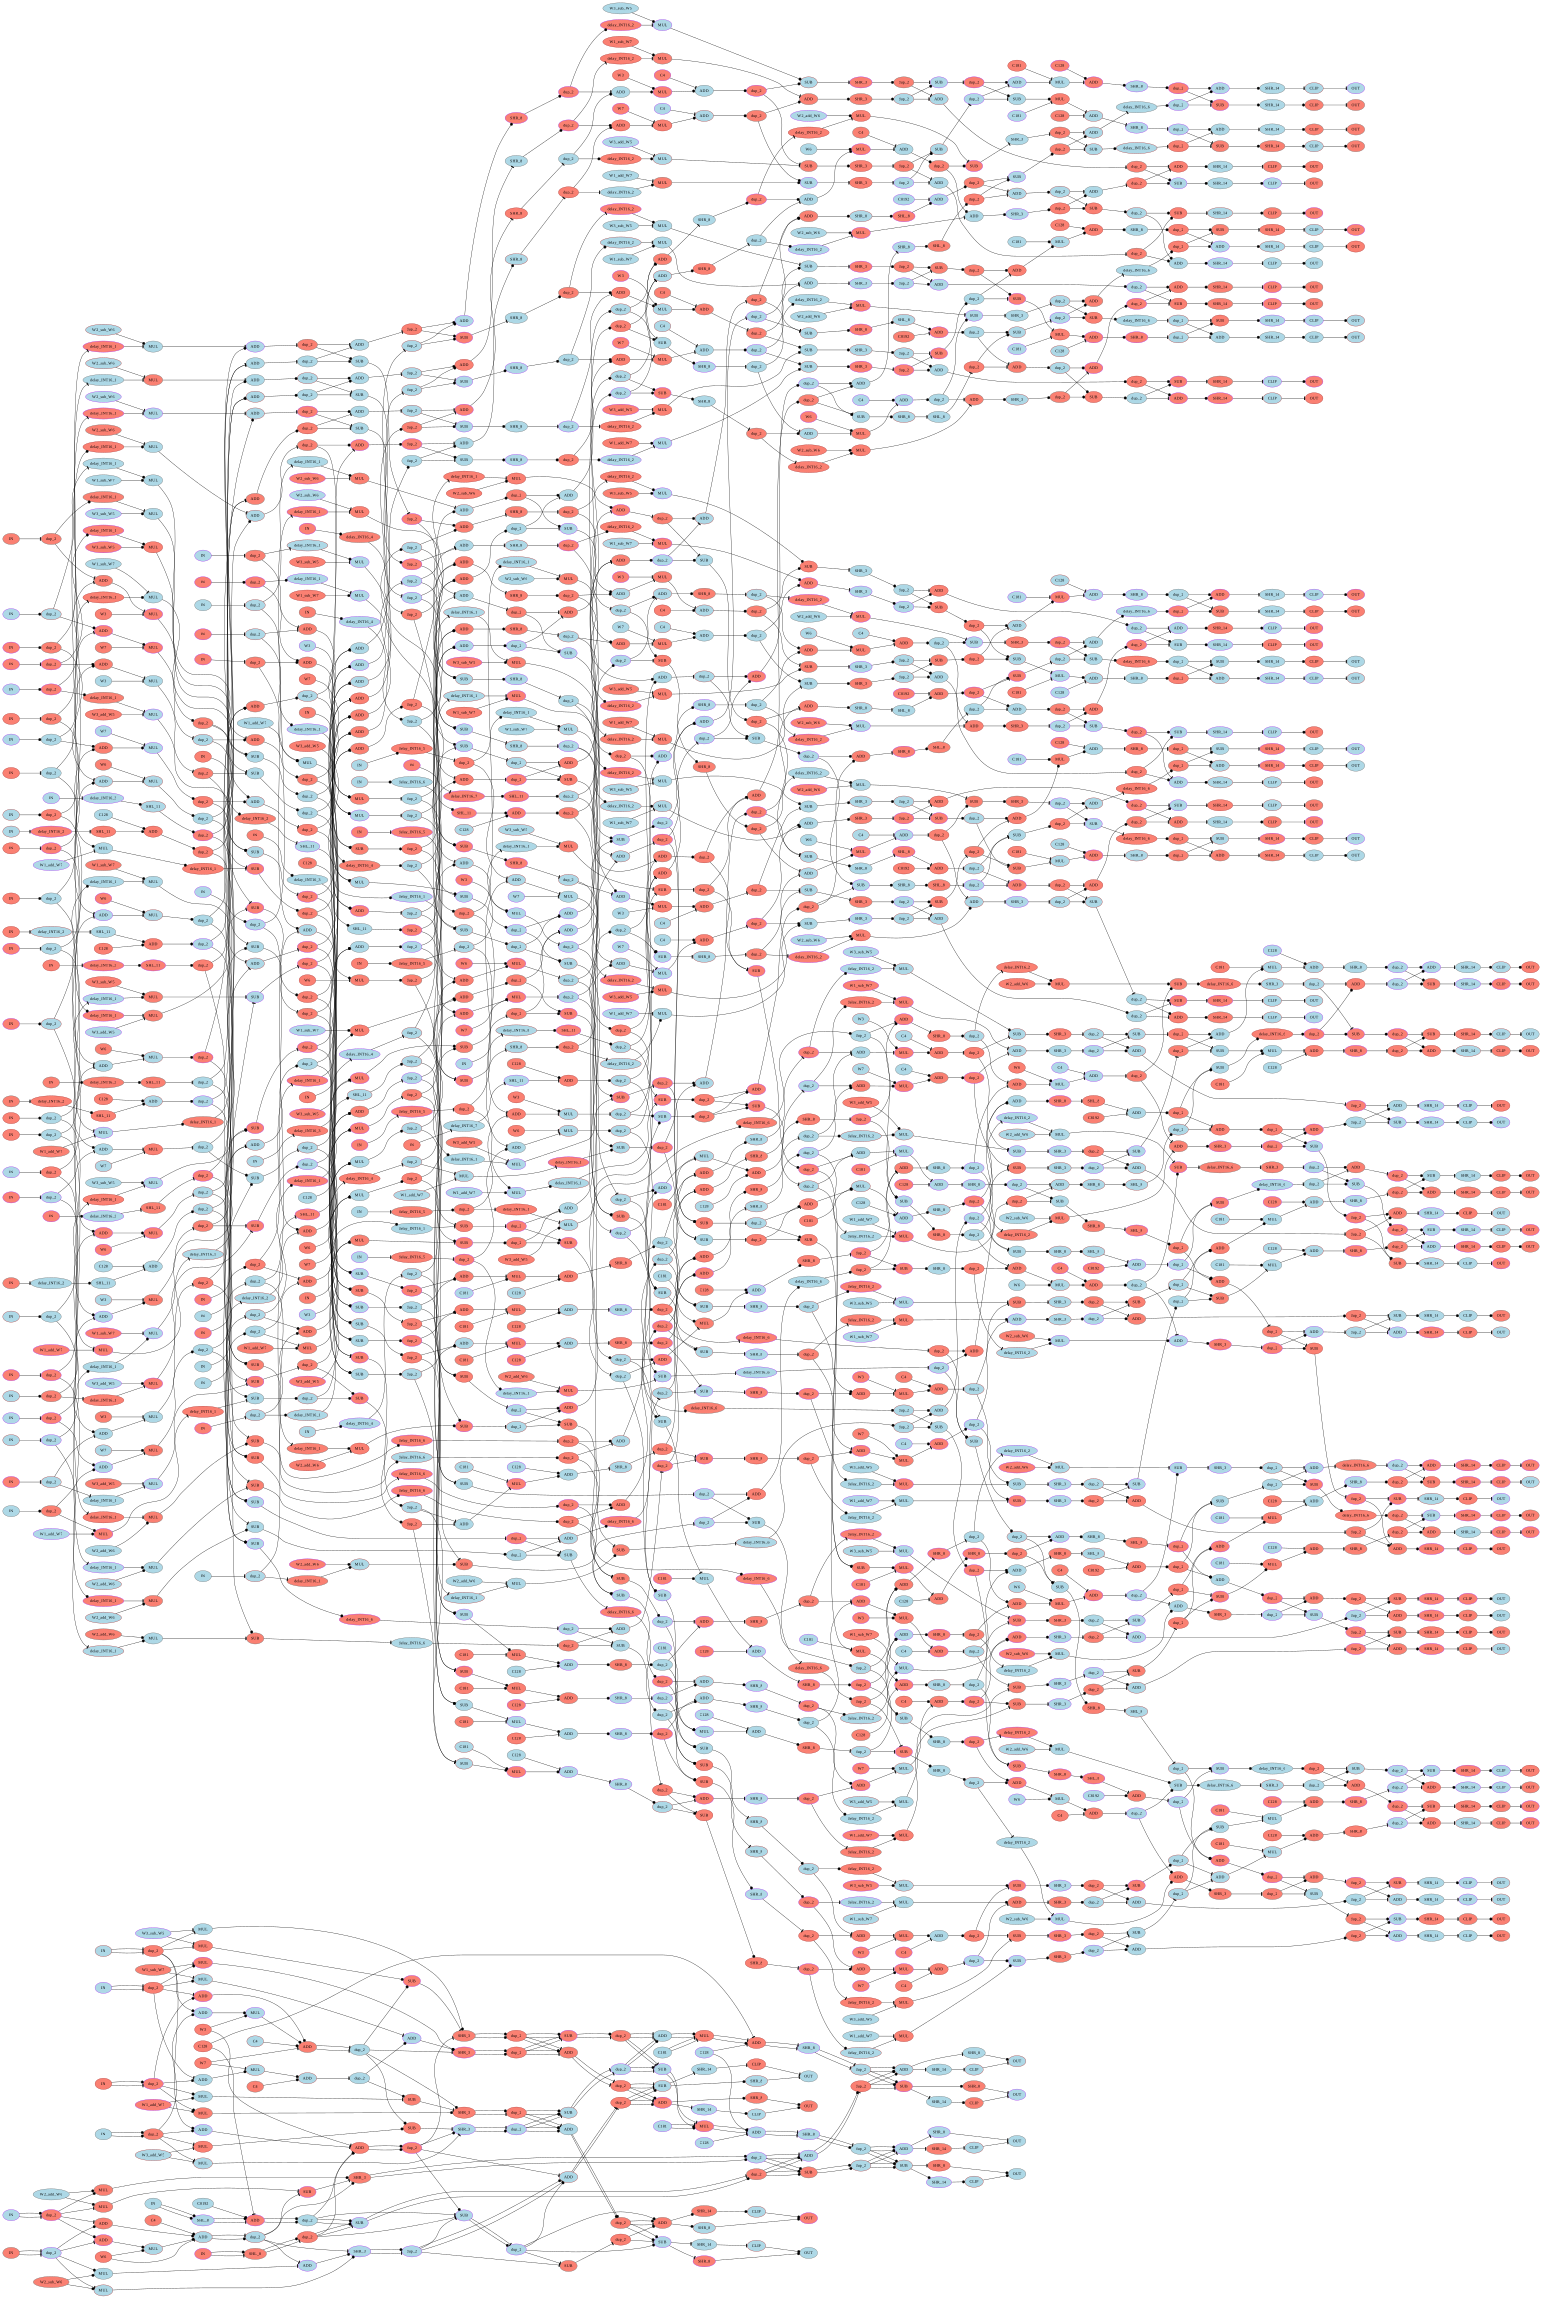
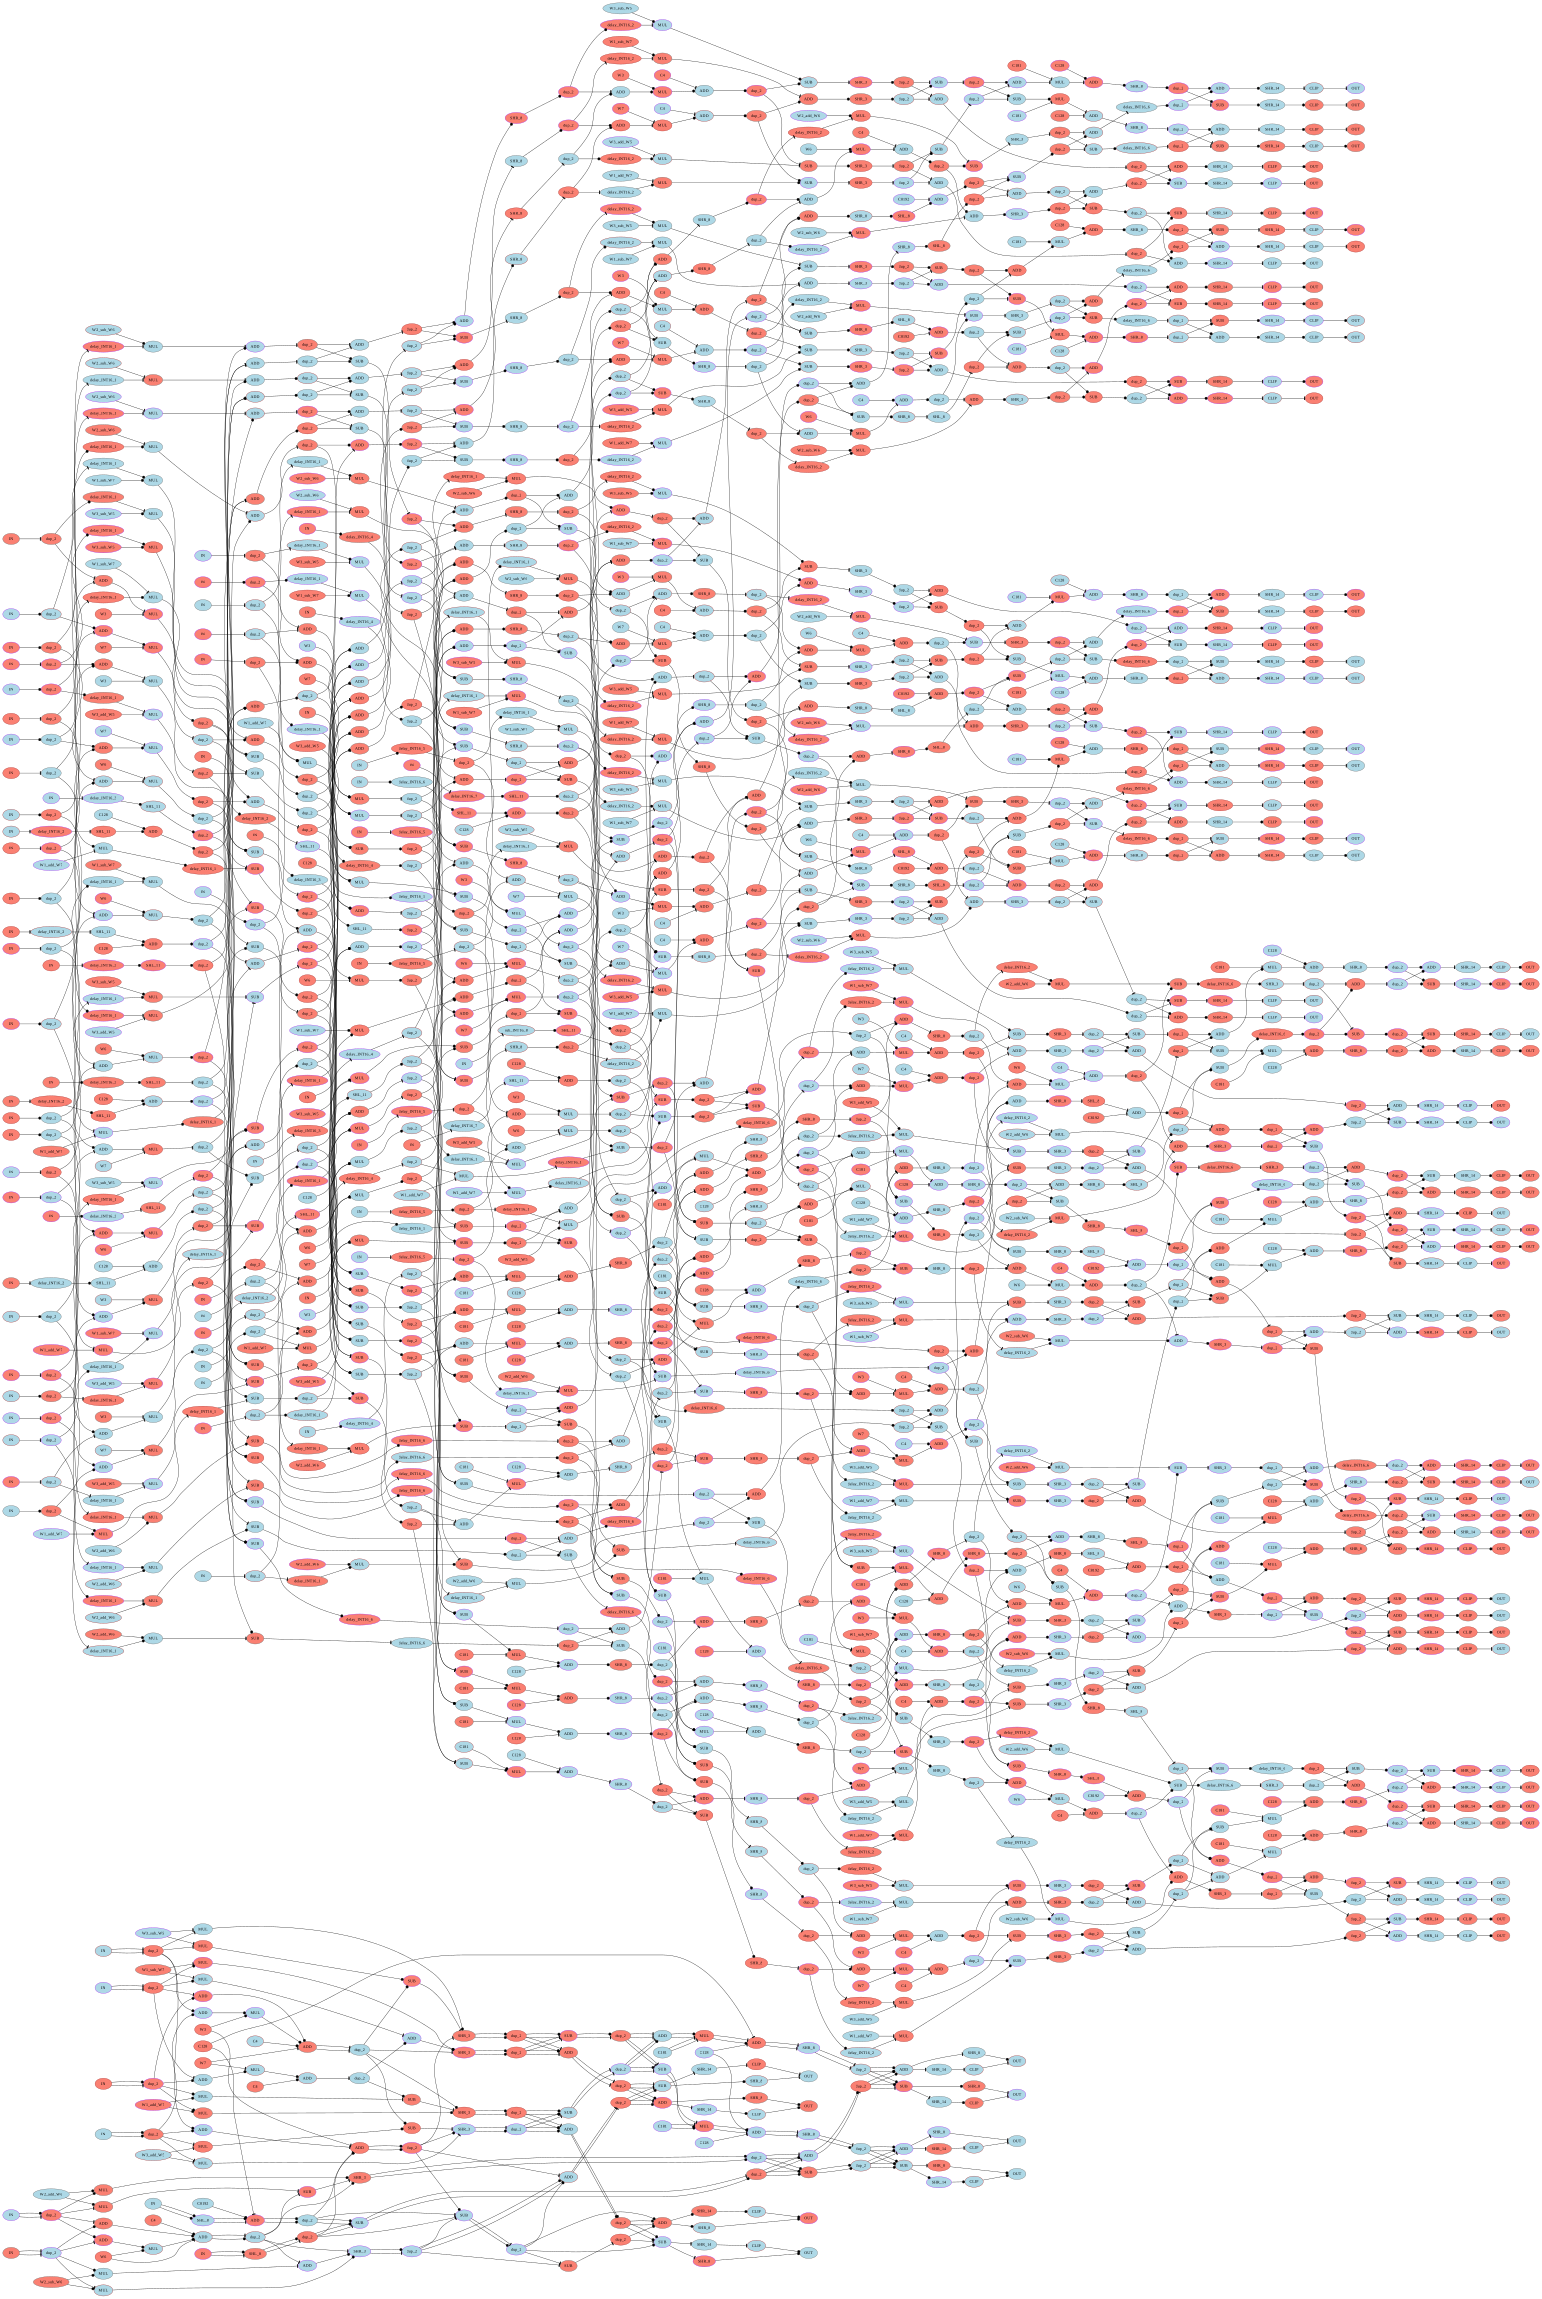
node "delay_INT16_8": label "delay_INT16_8" -> "sub_INT16_8"
